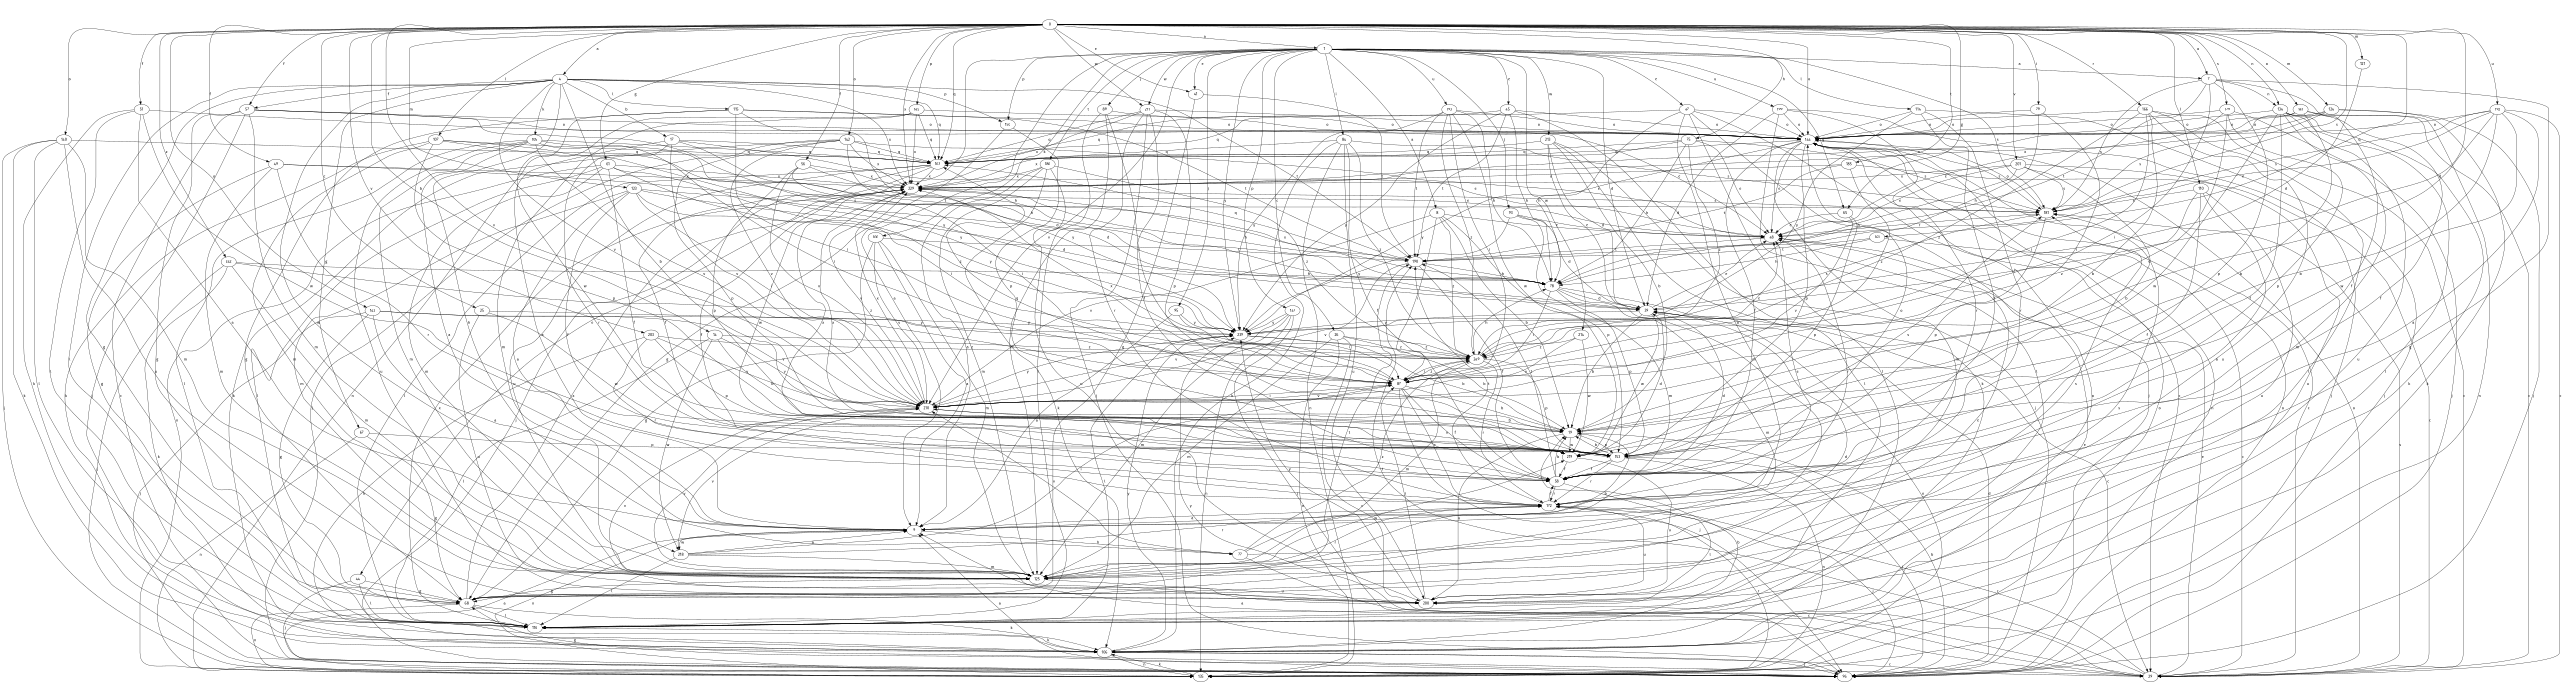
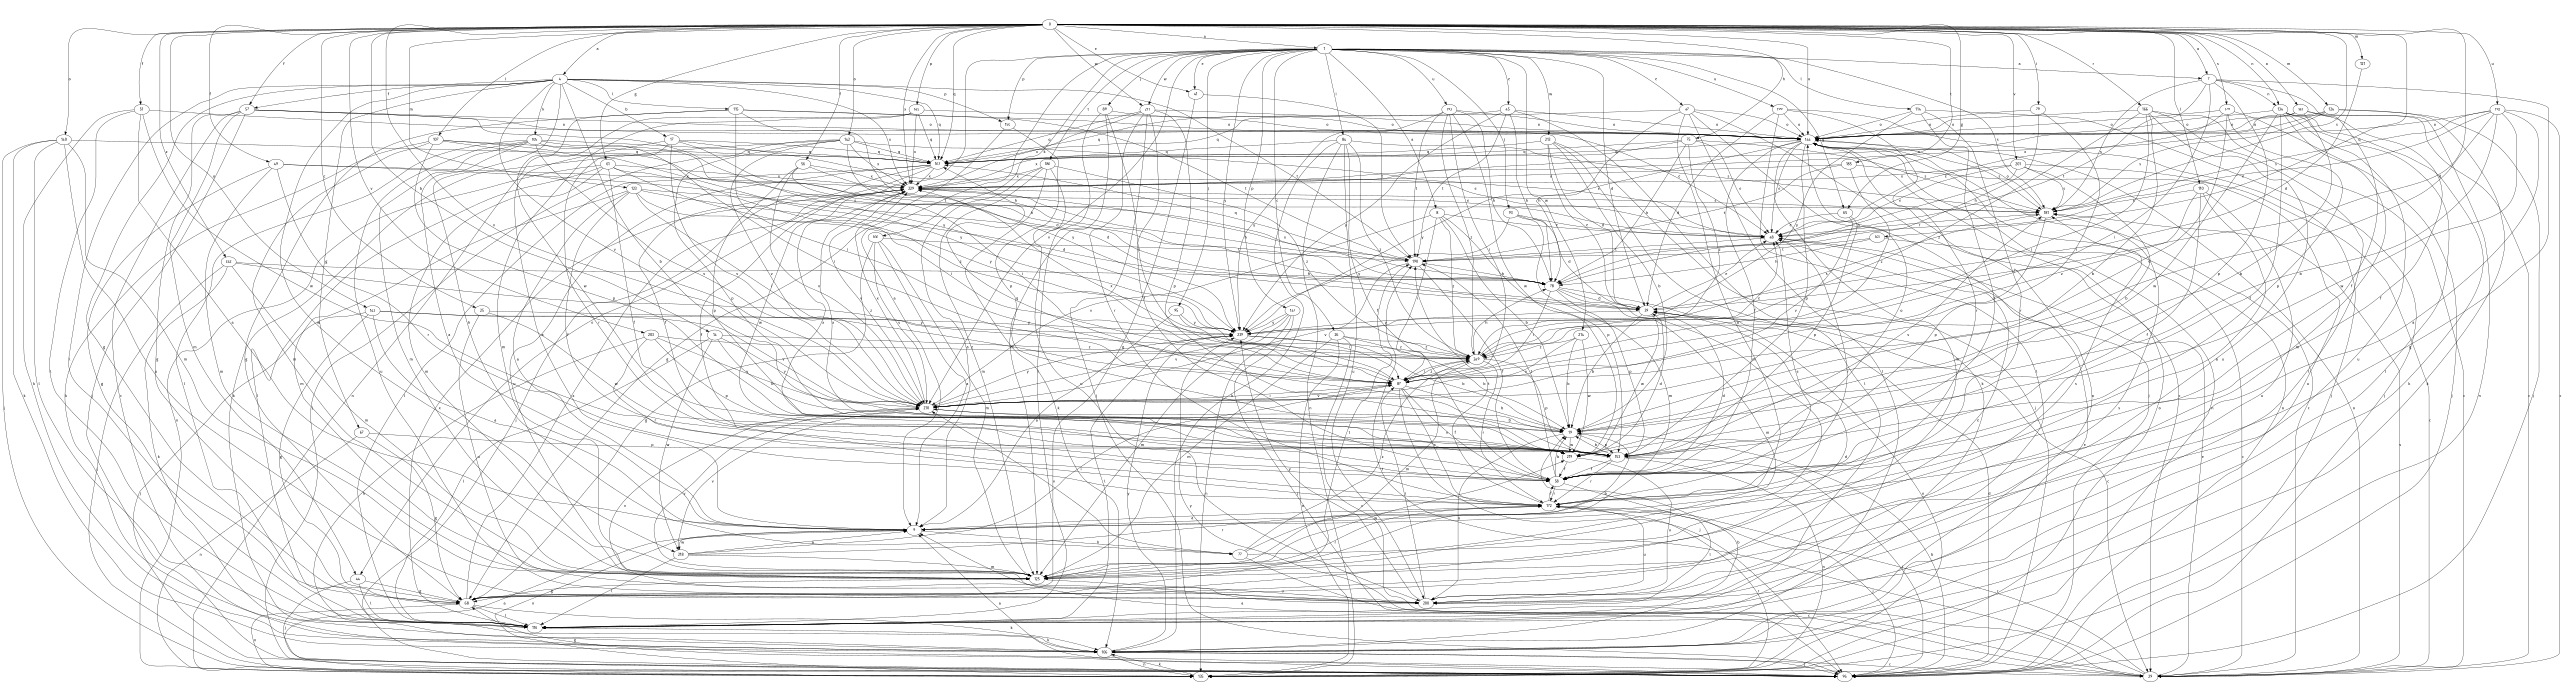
edge "214" -> "19": added, label "b"
edge "57" -> "125": now "57" -> "44"
